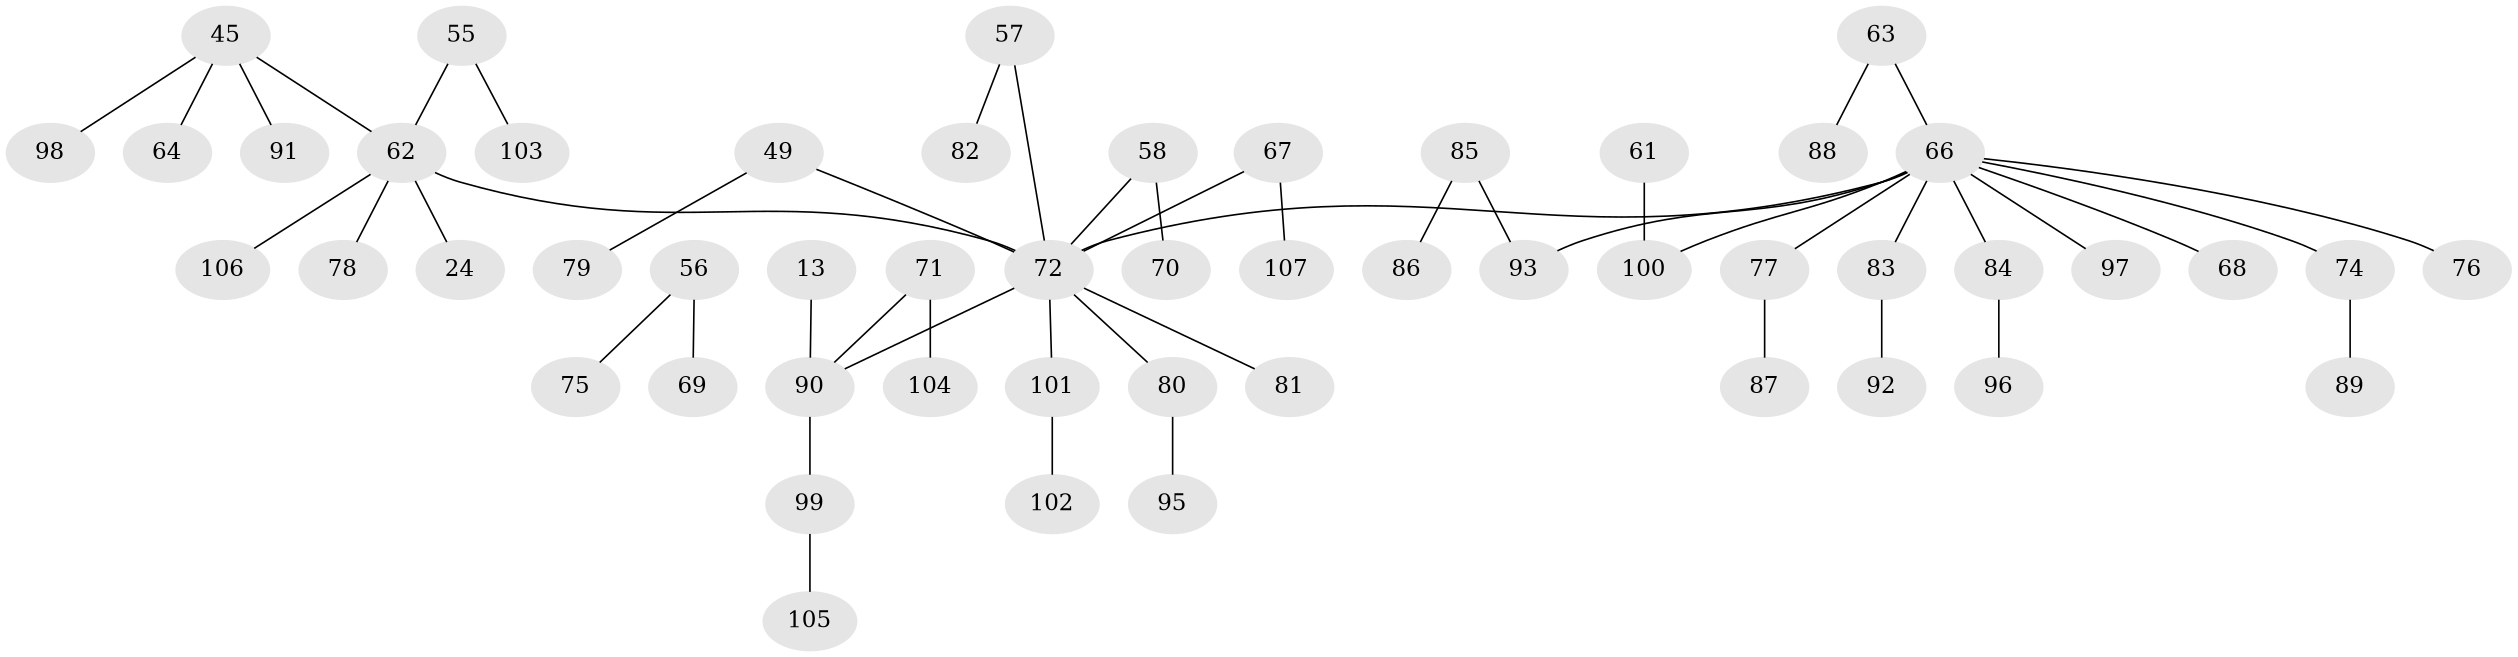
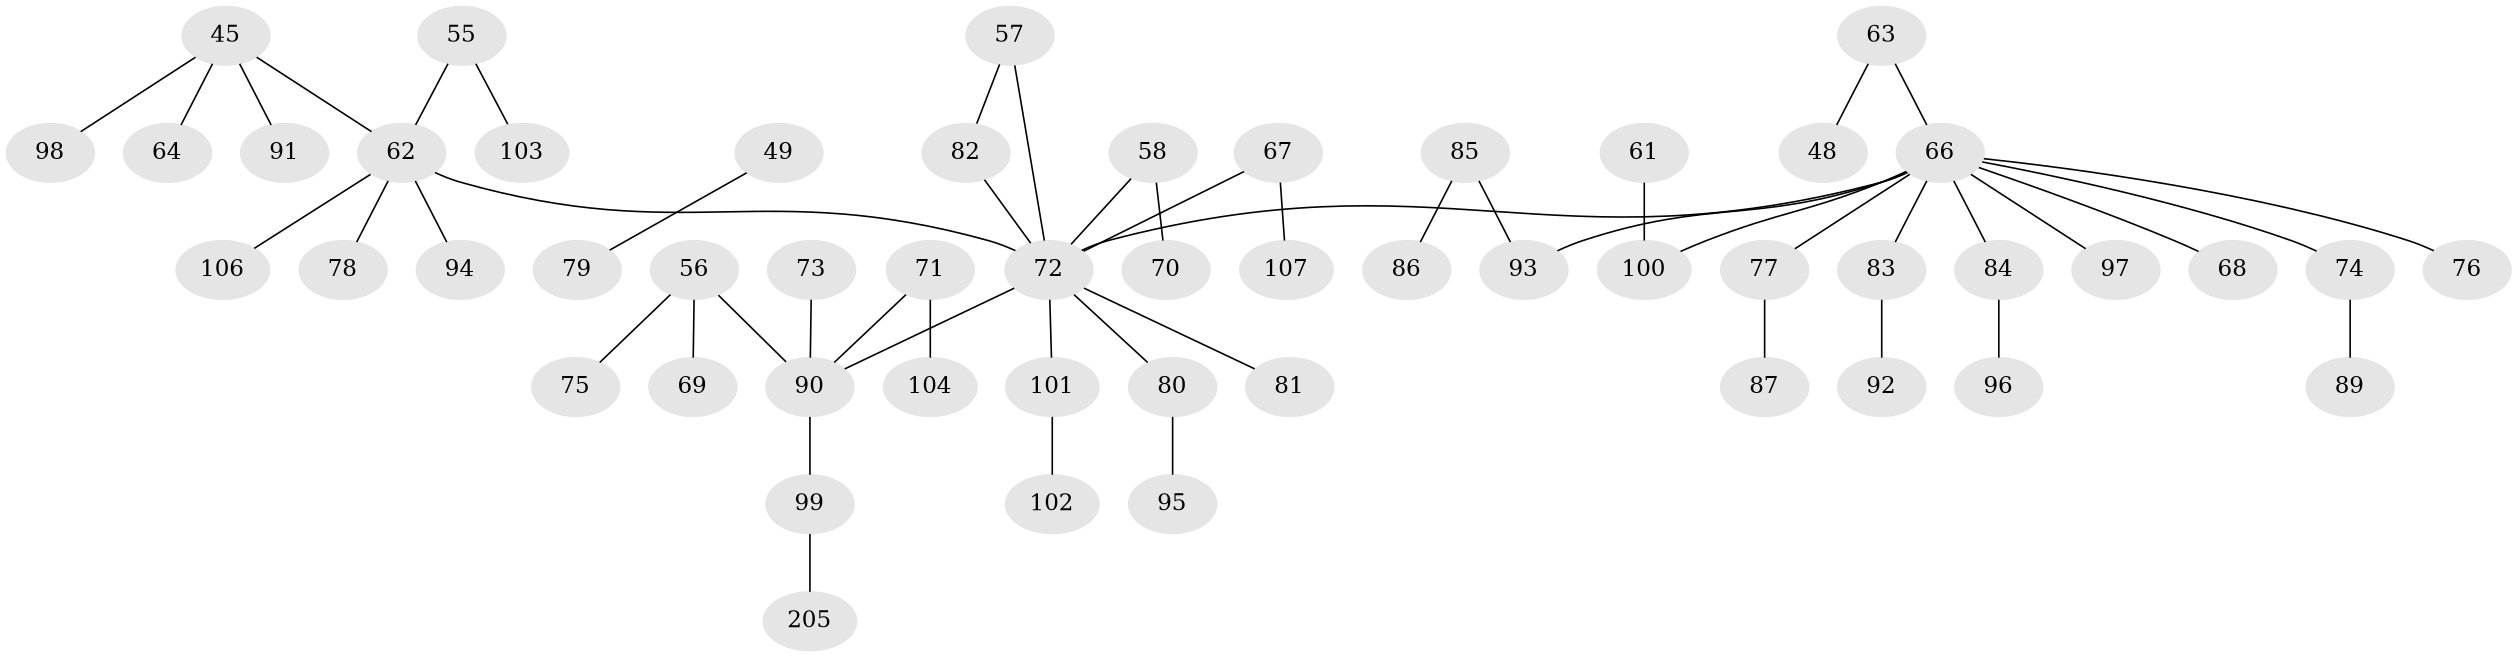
node "88": label "88" -> "48"
edge "49" -- "72": now "82" -- "72"
node "24": label "24" -> "94"
node "13": label "13" -> "73"
edge "56" -- "90": added
node "105": label "105" -> "205"
